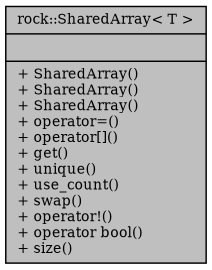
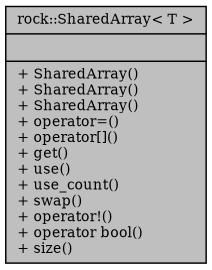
node "rock::SharedArray< T >": text "+ unique()" -> "+ use()"
